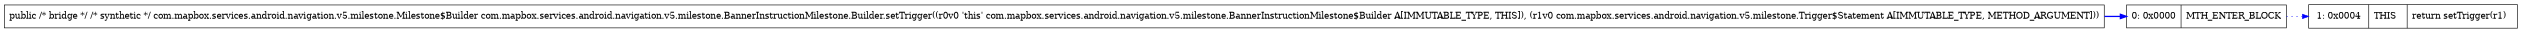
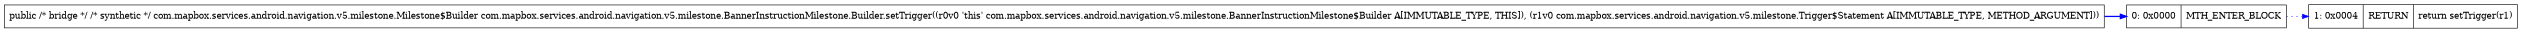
node "1: 0x0004": text "THIS" -> "RETURN"
